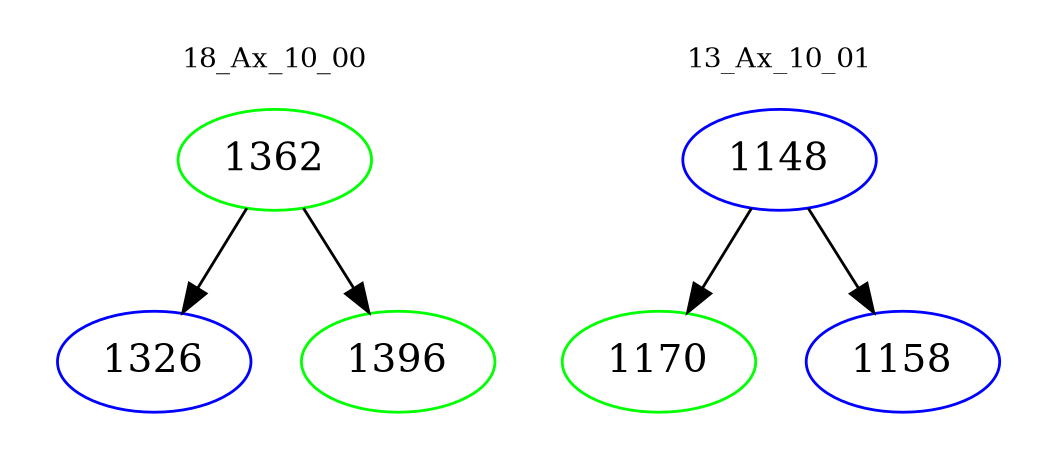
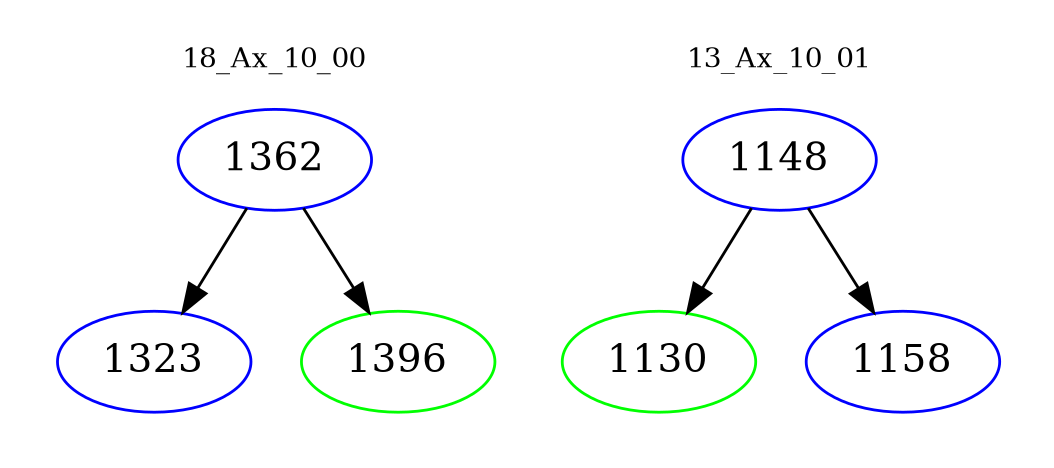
node "1362": color green -> blue
node "1326": label "1326" -> "1323"
node "1170": label "1170" -> "1130"
